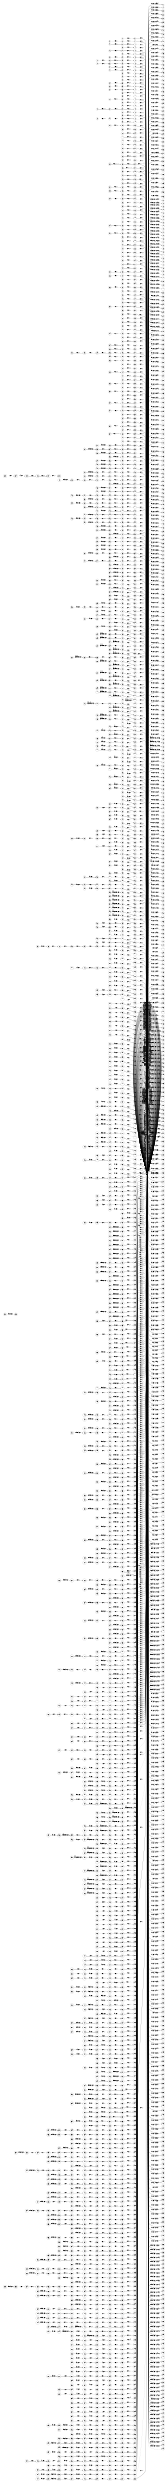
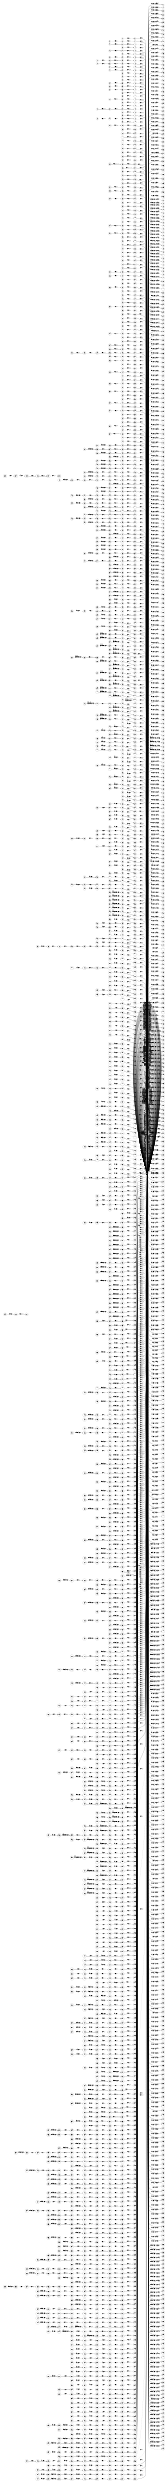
node "564": added
node "618": removed
